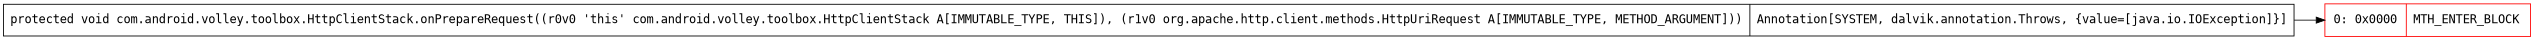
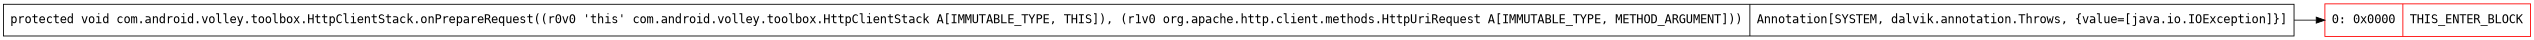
node "0: 0x0000": text "MTH_ENTER_BLOCK" -> "THIS_ENTER_BLOCK"
